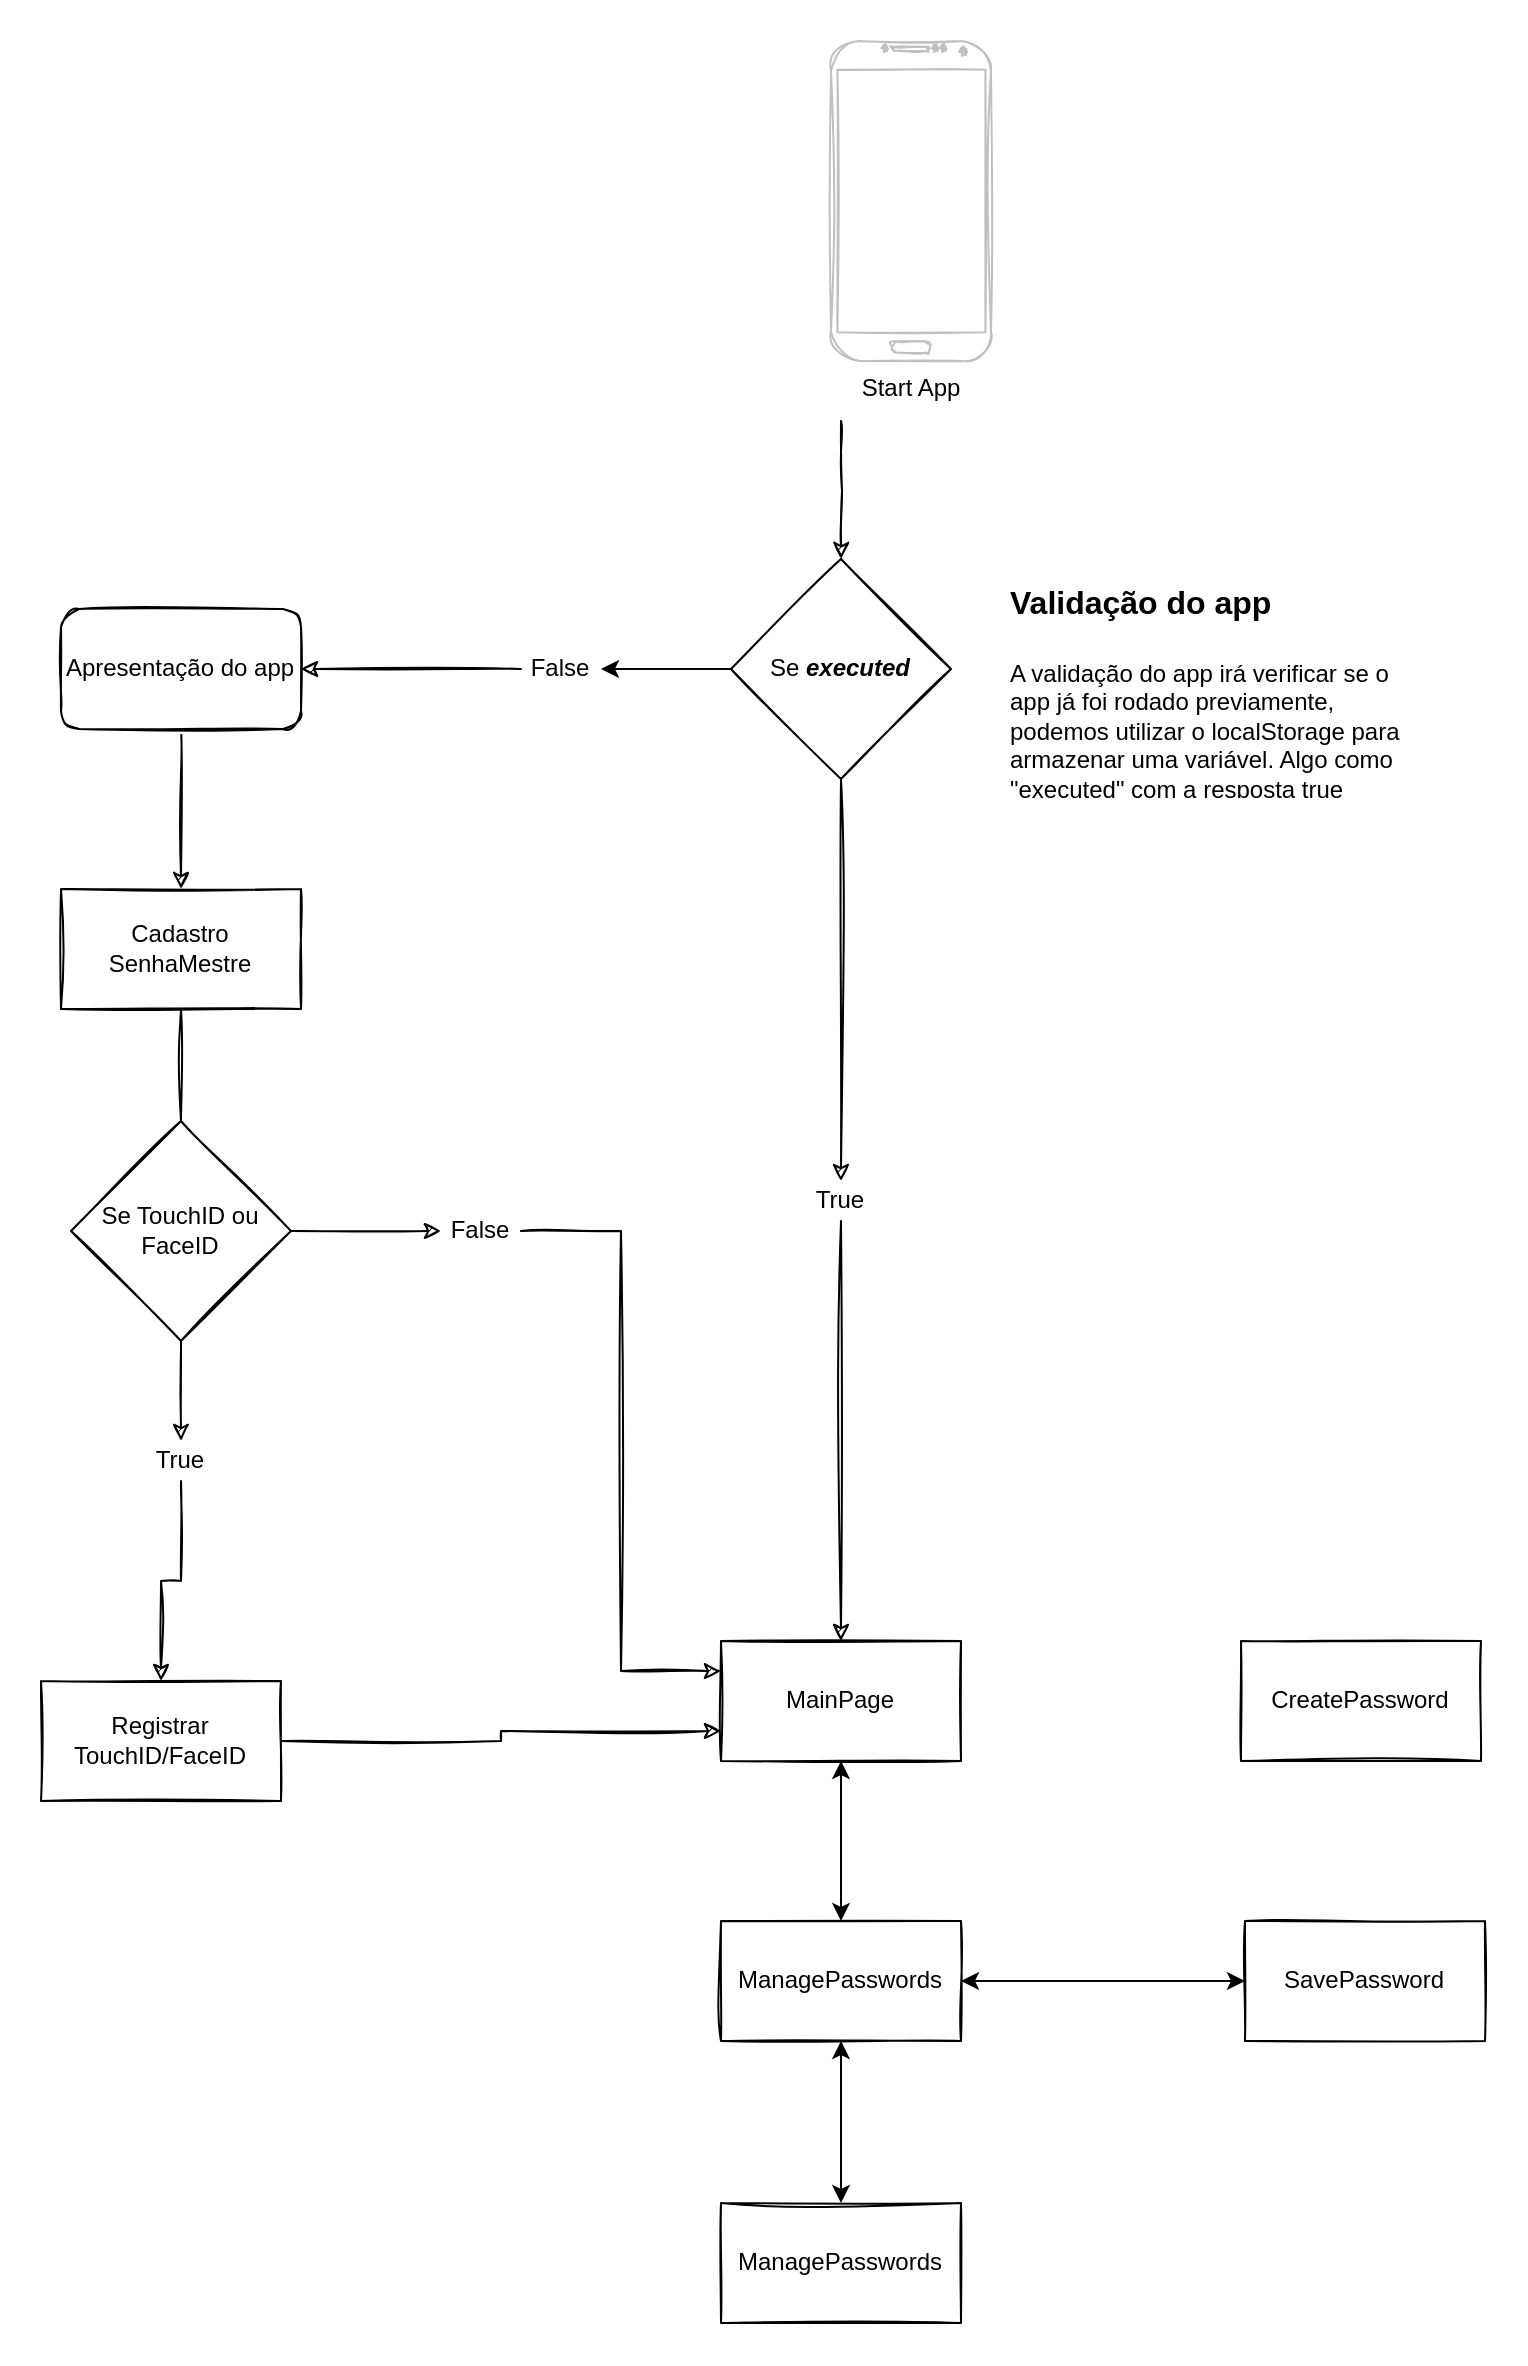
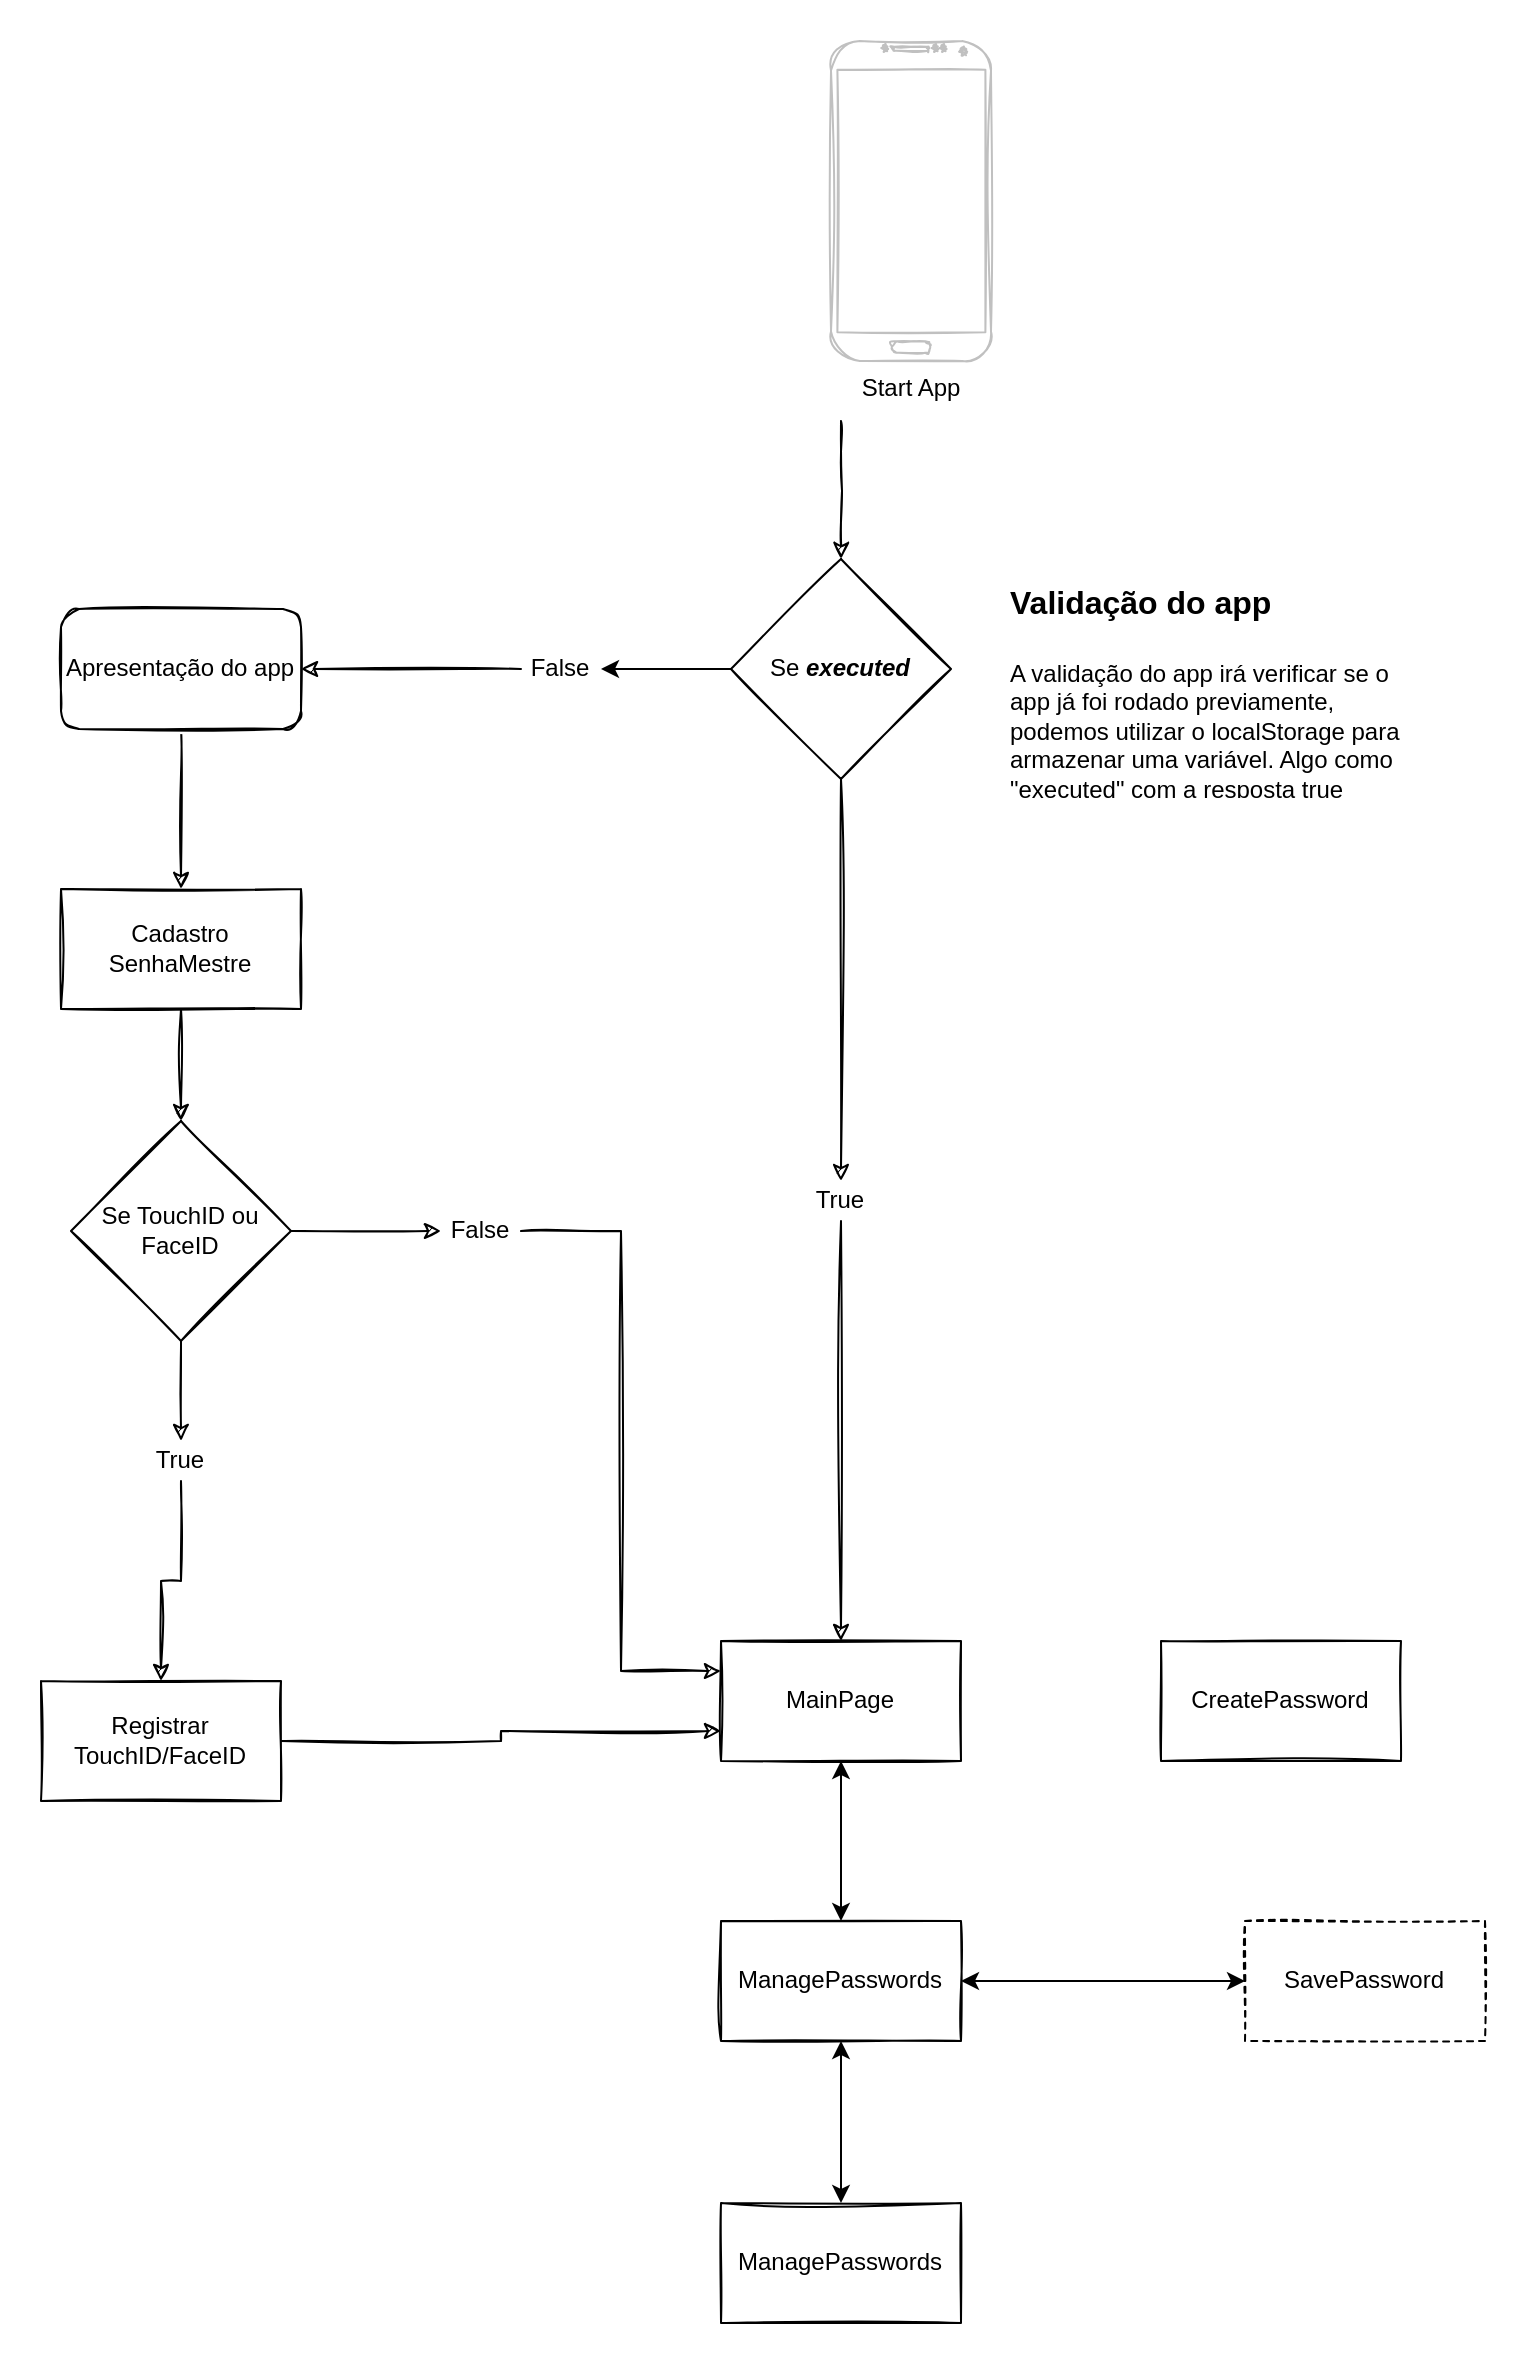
edge "Cadastro SenhaMestre" -- "Se TouchID ou FaceID": arrowhead none -> classic
node "CreatePassword": moved (1361, 1701) -> (1281, 1701)
node "SavePassword": style solid -> dashed
